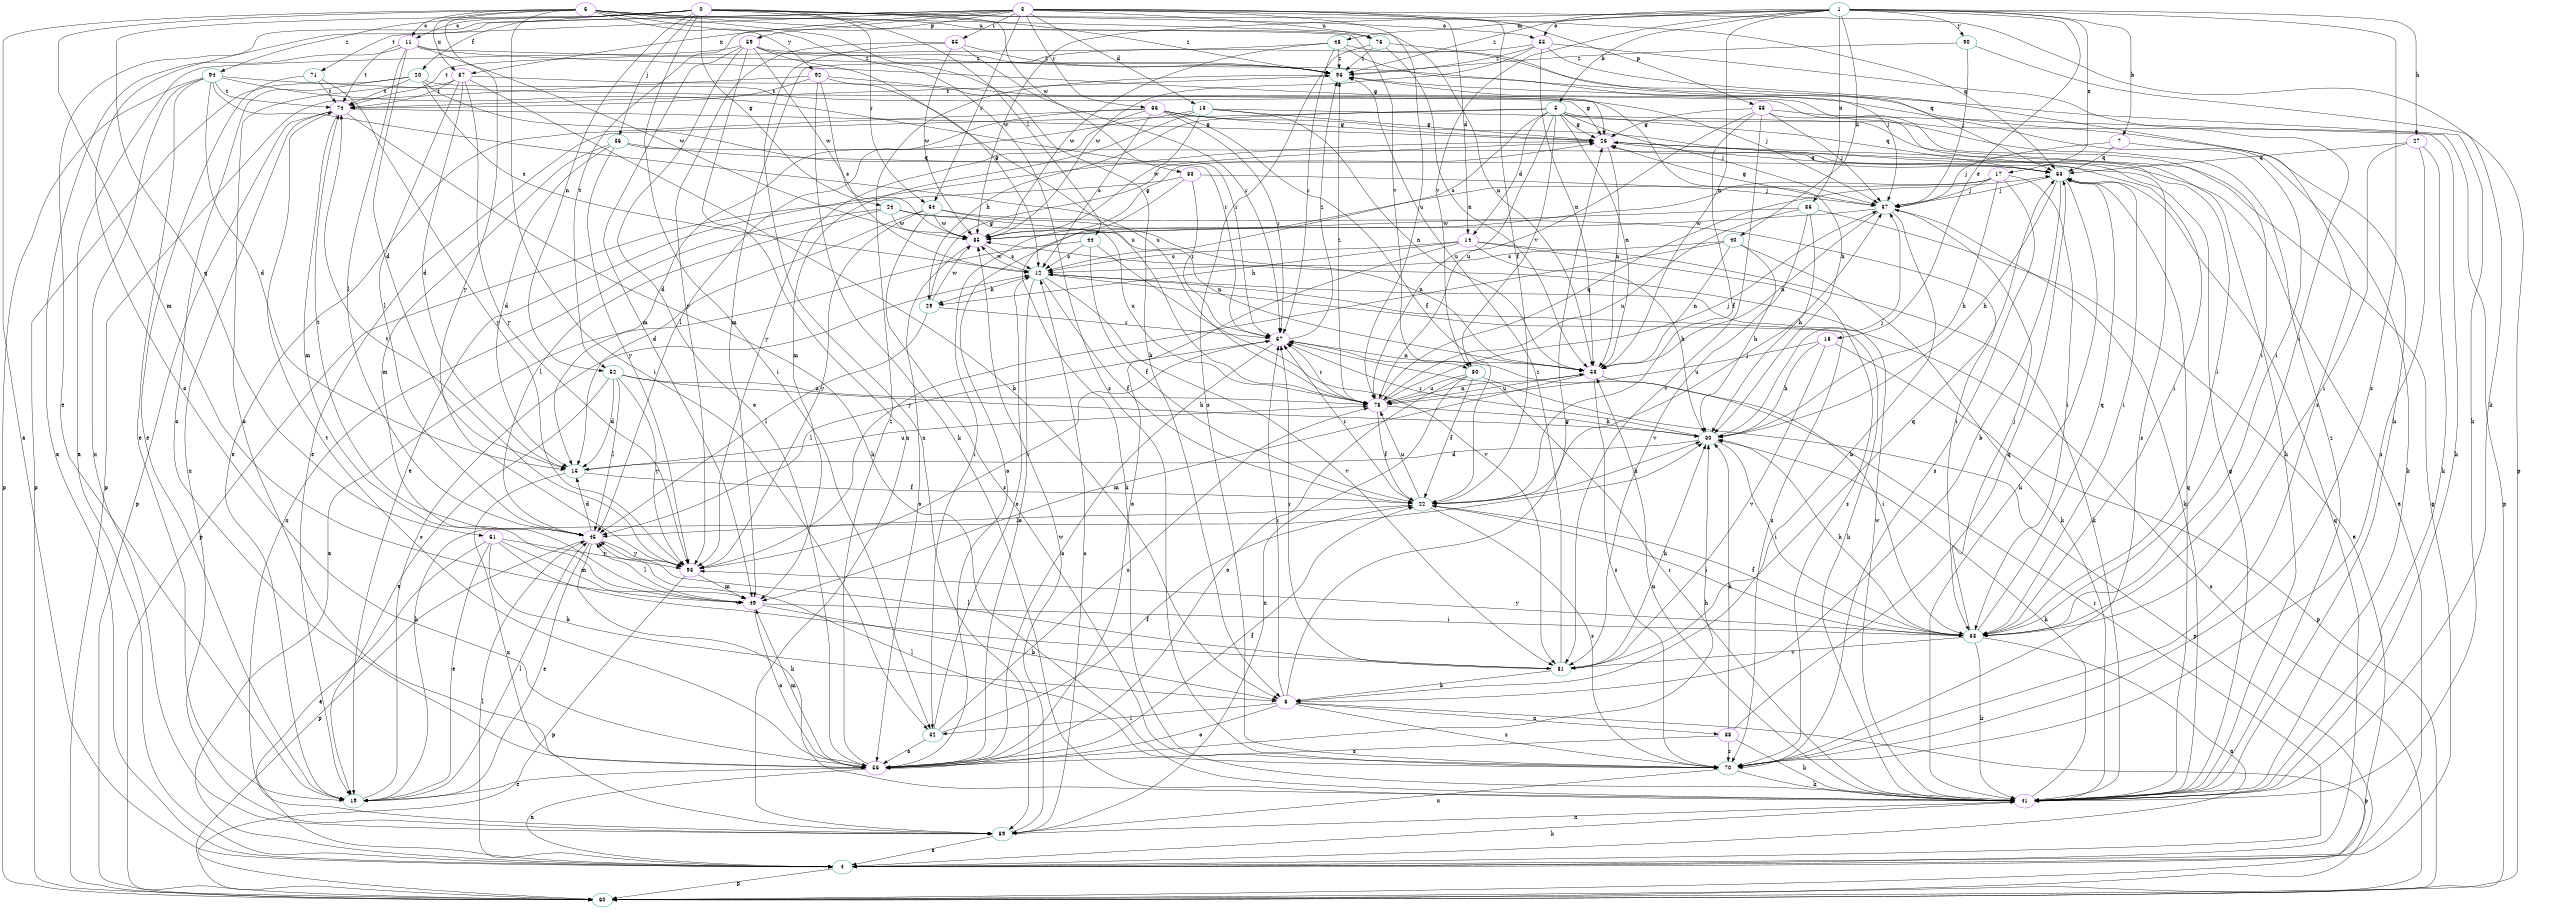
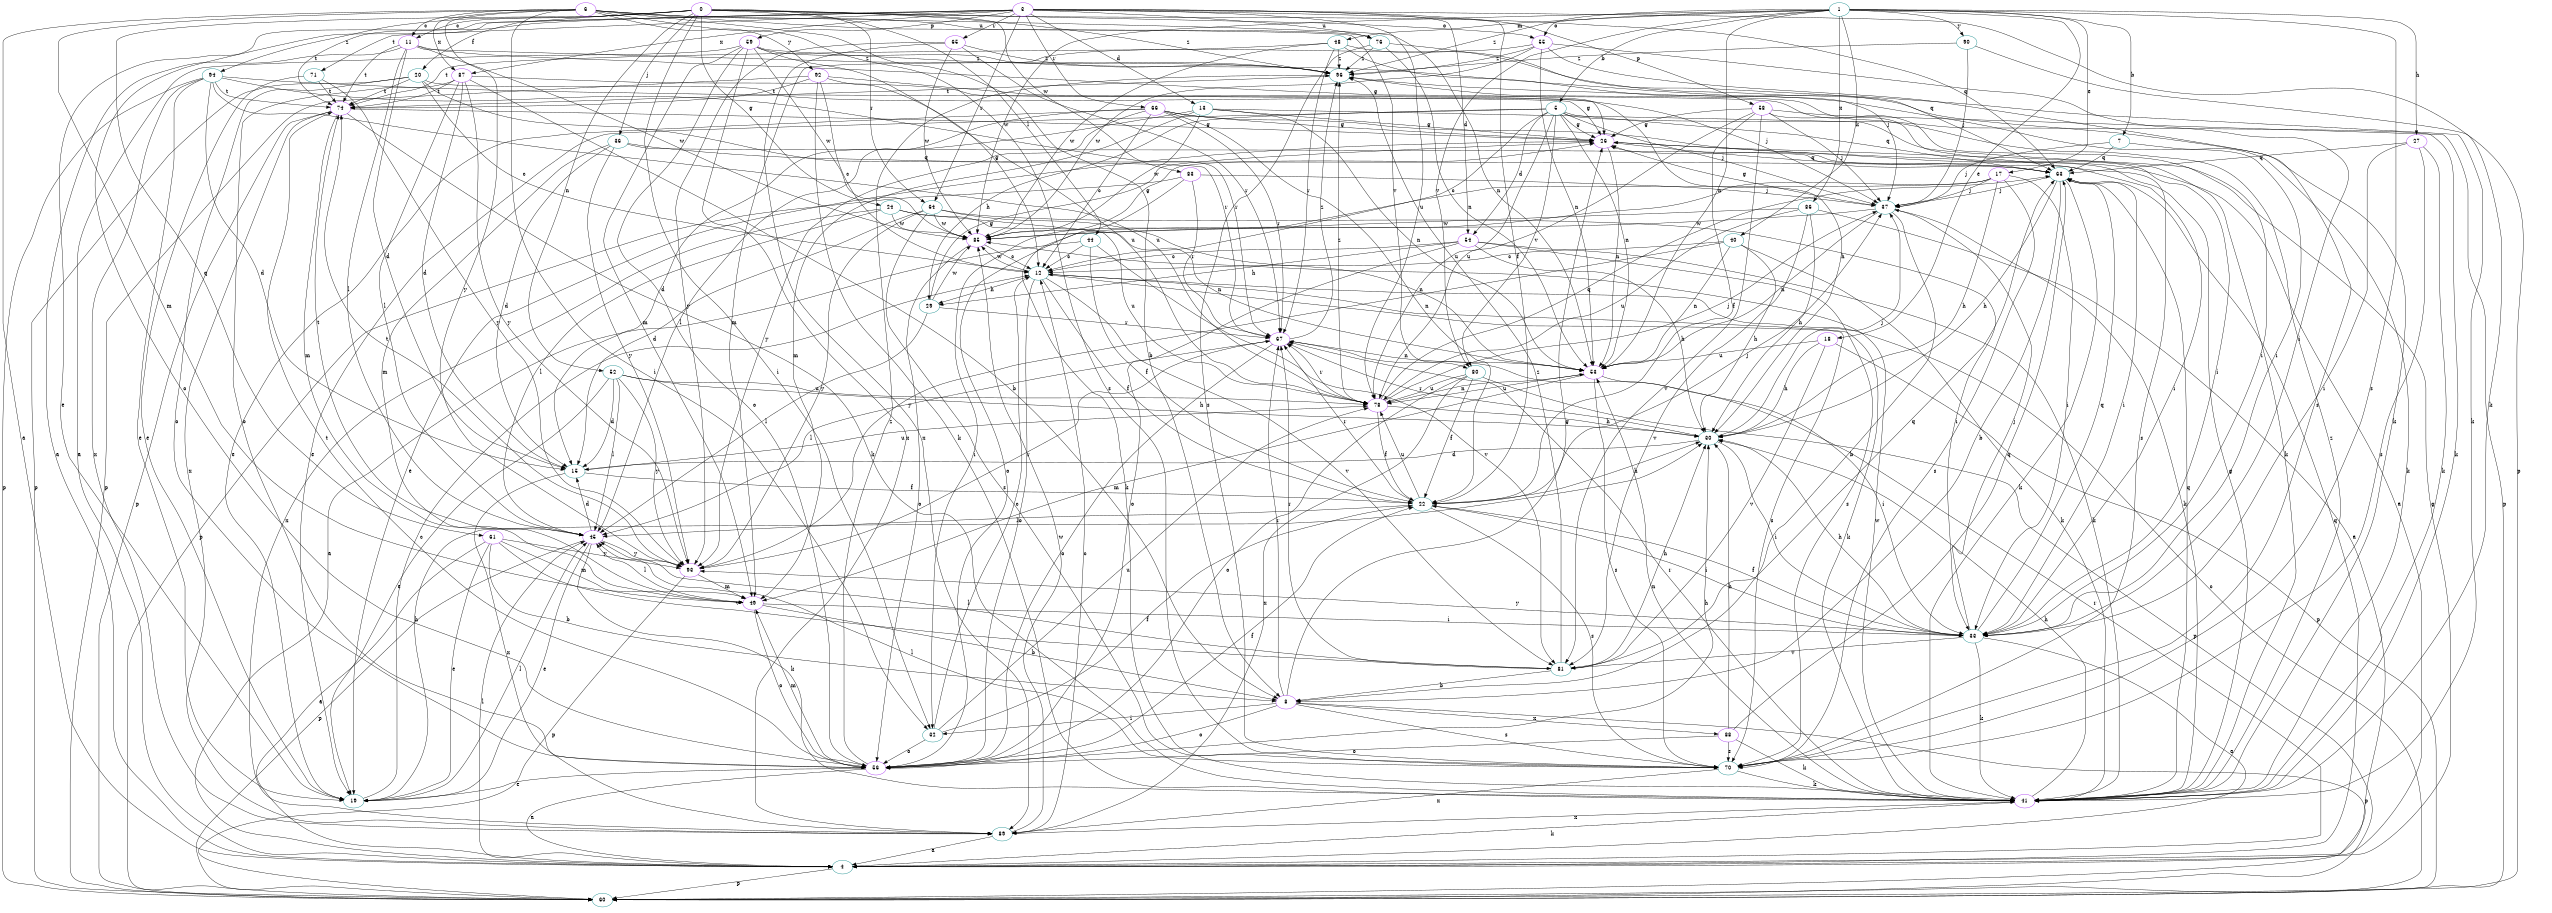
edge "3" -> "52": now "3" -> "74"
node "7": color purple -> teal
node "14": label "14" -> "54"
edge "66" -> "22": label "f" -> "n"
edge "18" -> "78": now "18" -> "53"
